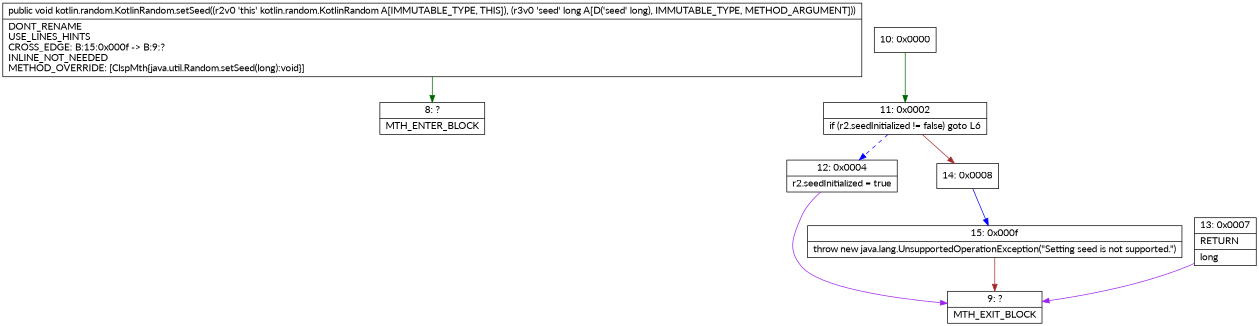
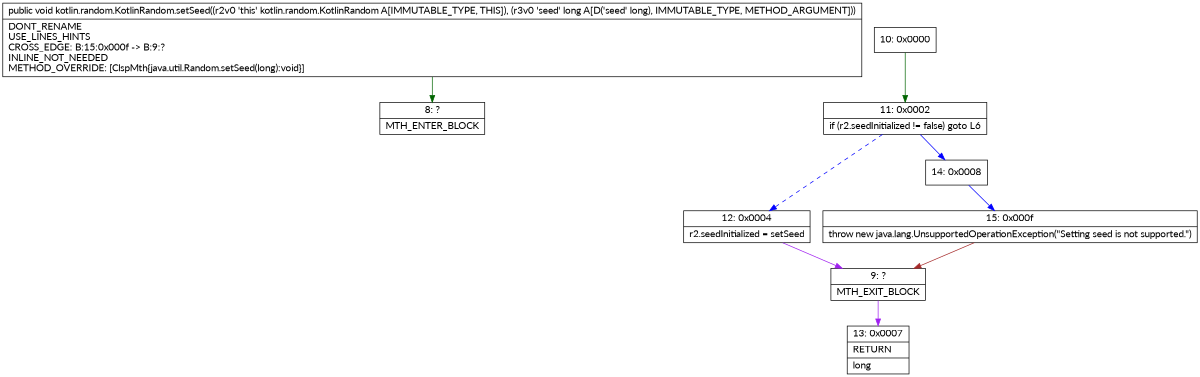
edge "11: 0x0002" -> "14: 0x0008": color brown -> blue
node "12: 0x0004": text "r2.seedInitialized = true" -> "r2.seedInitialized = setSeed"
edge "13: 0x0007" -> "9: ?": reversed
